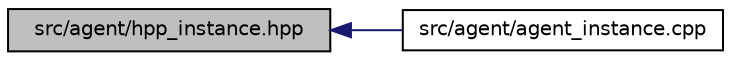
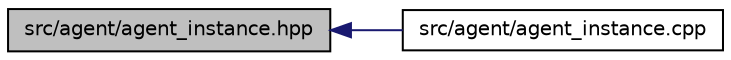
node "src/agent/hpp_instance.hpp": label "src/agent/hpp_instance.hpp" -> "src/agent/agent_instance.hpp"
